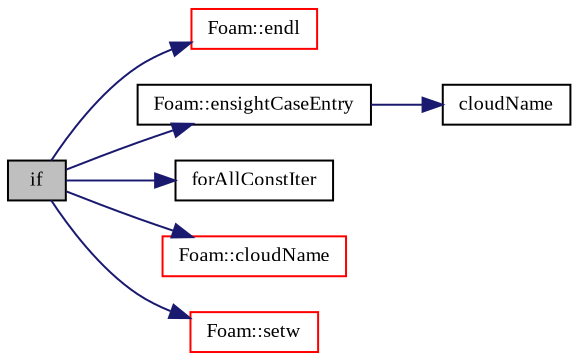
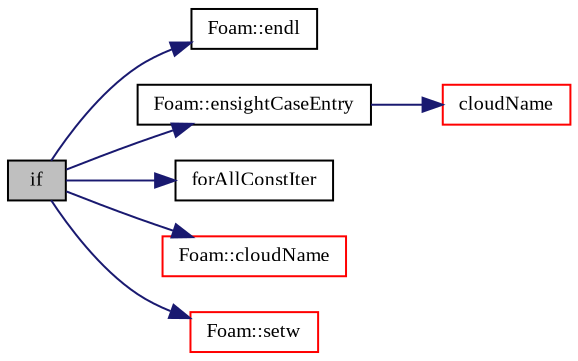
node "Foam::endl": color red -> black
node "cloudName": color black -> red
